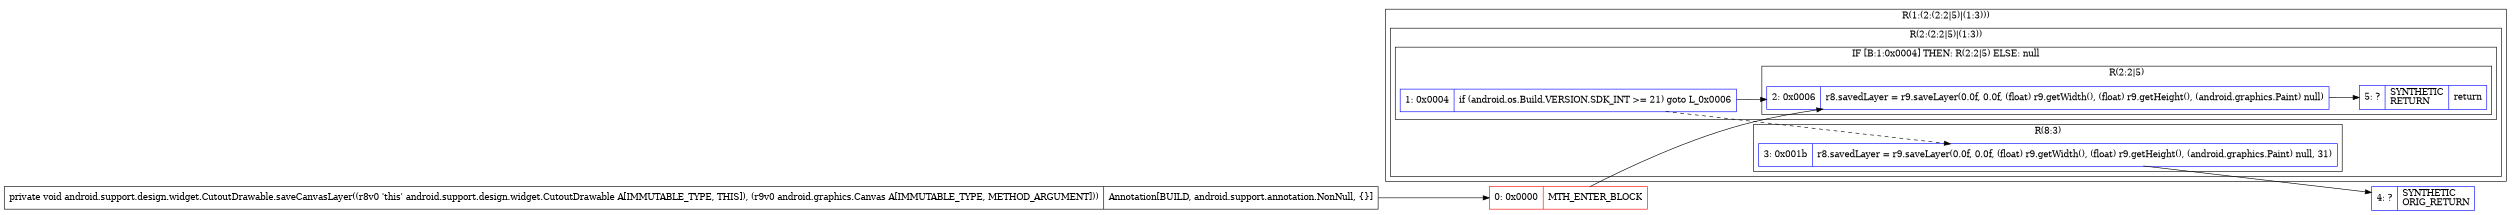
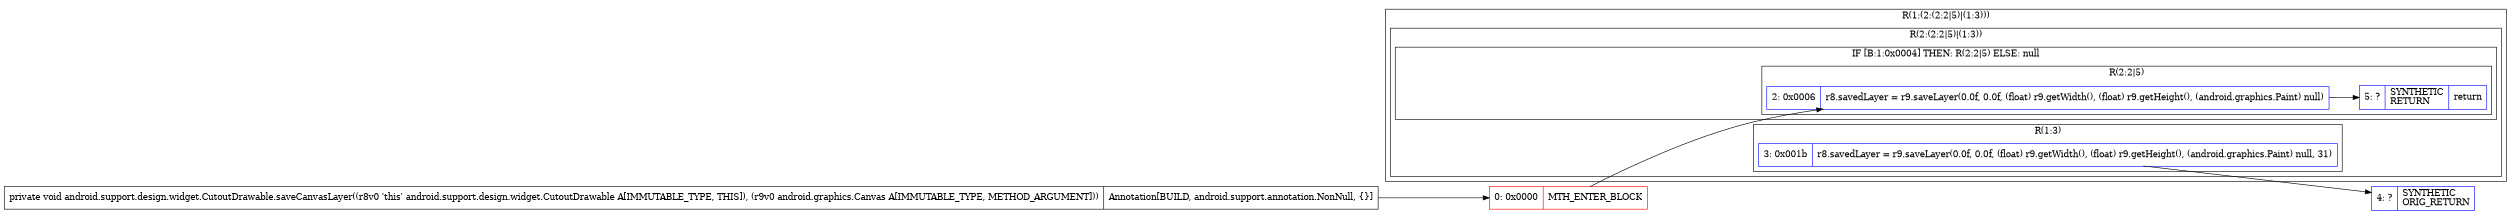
node "1: 0x0004": removed
cluster "R(8:3)": label "R(8:3)" -> "R(1:3)"
